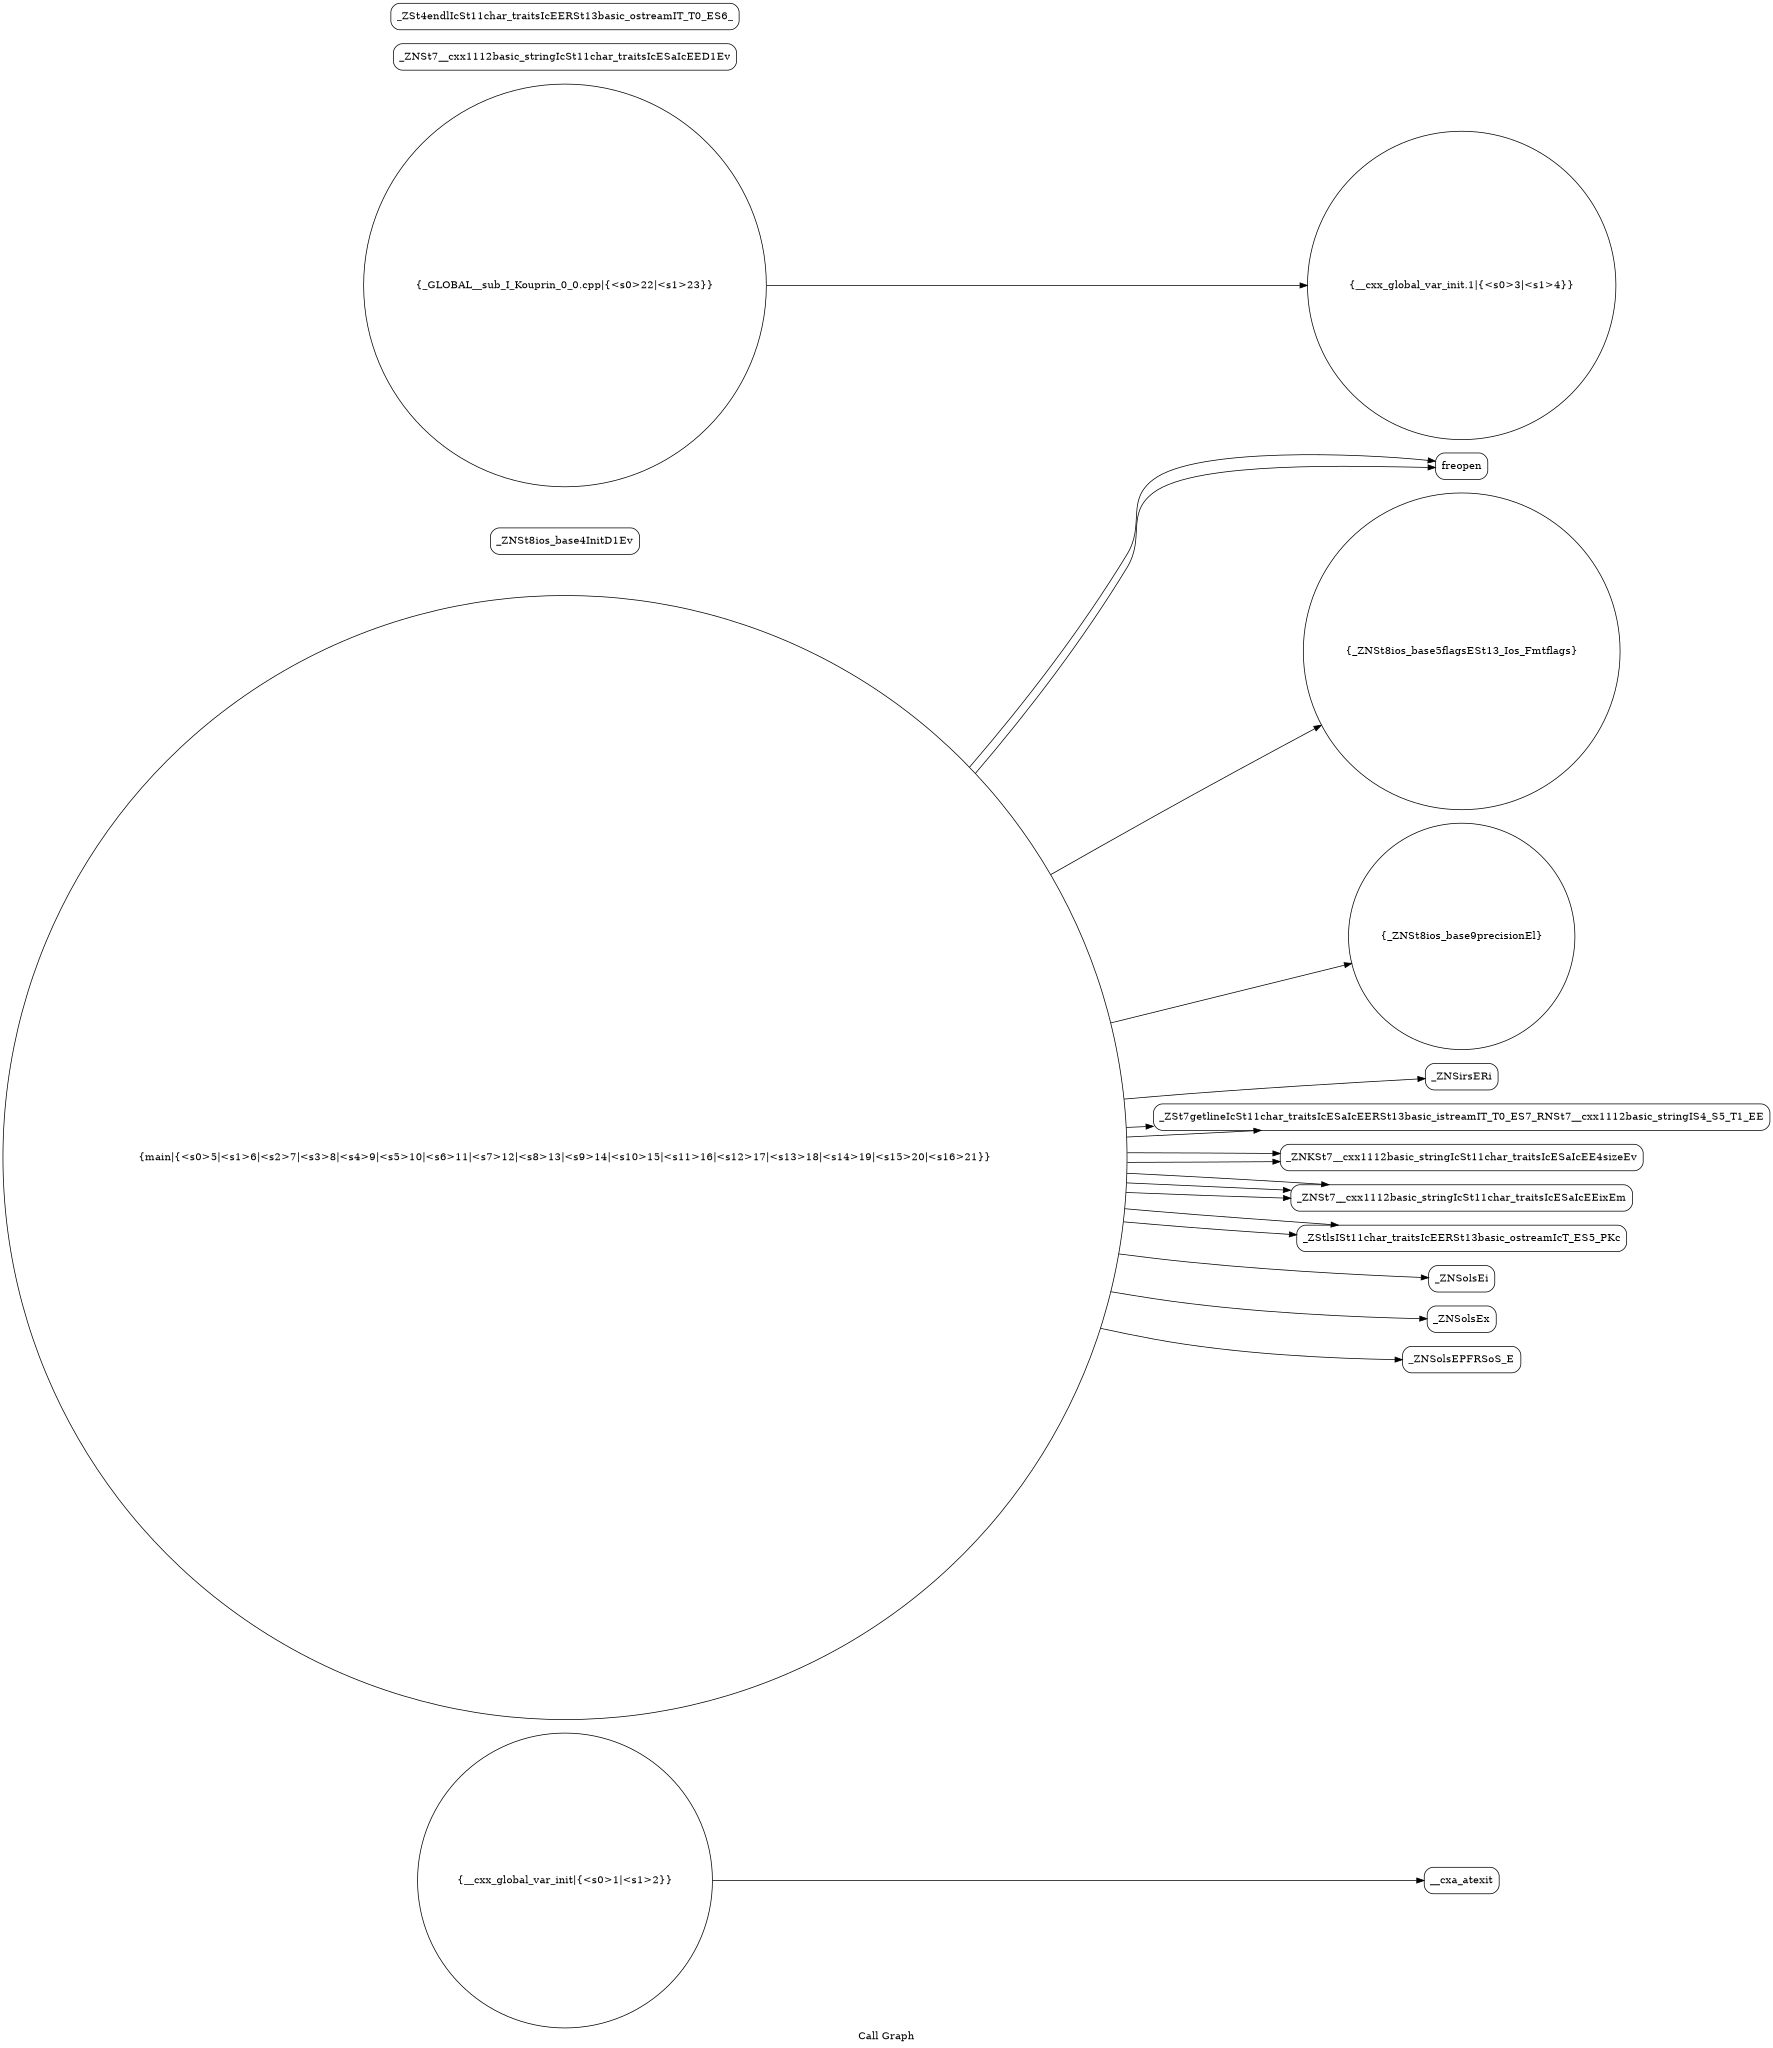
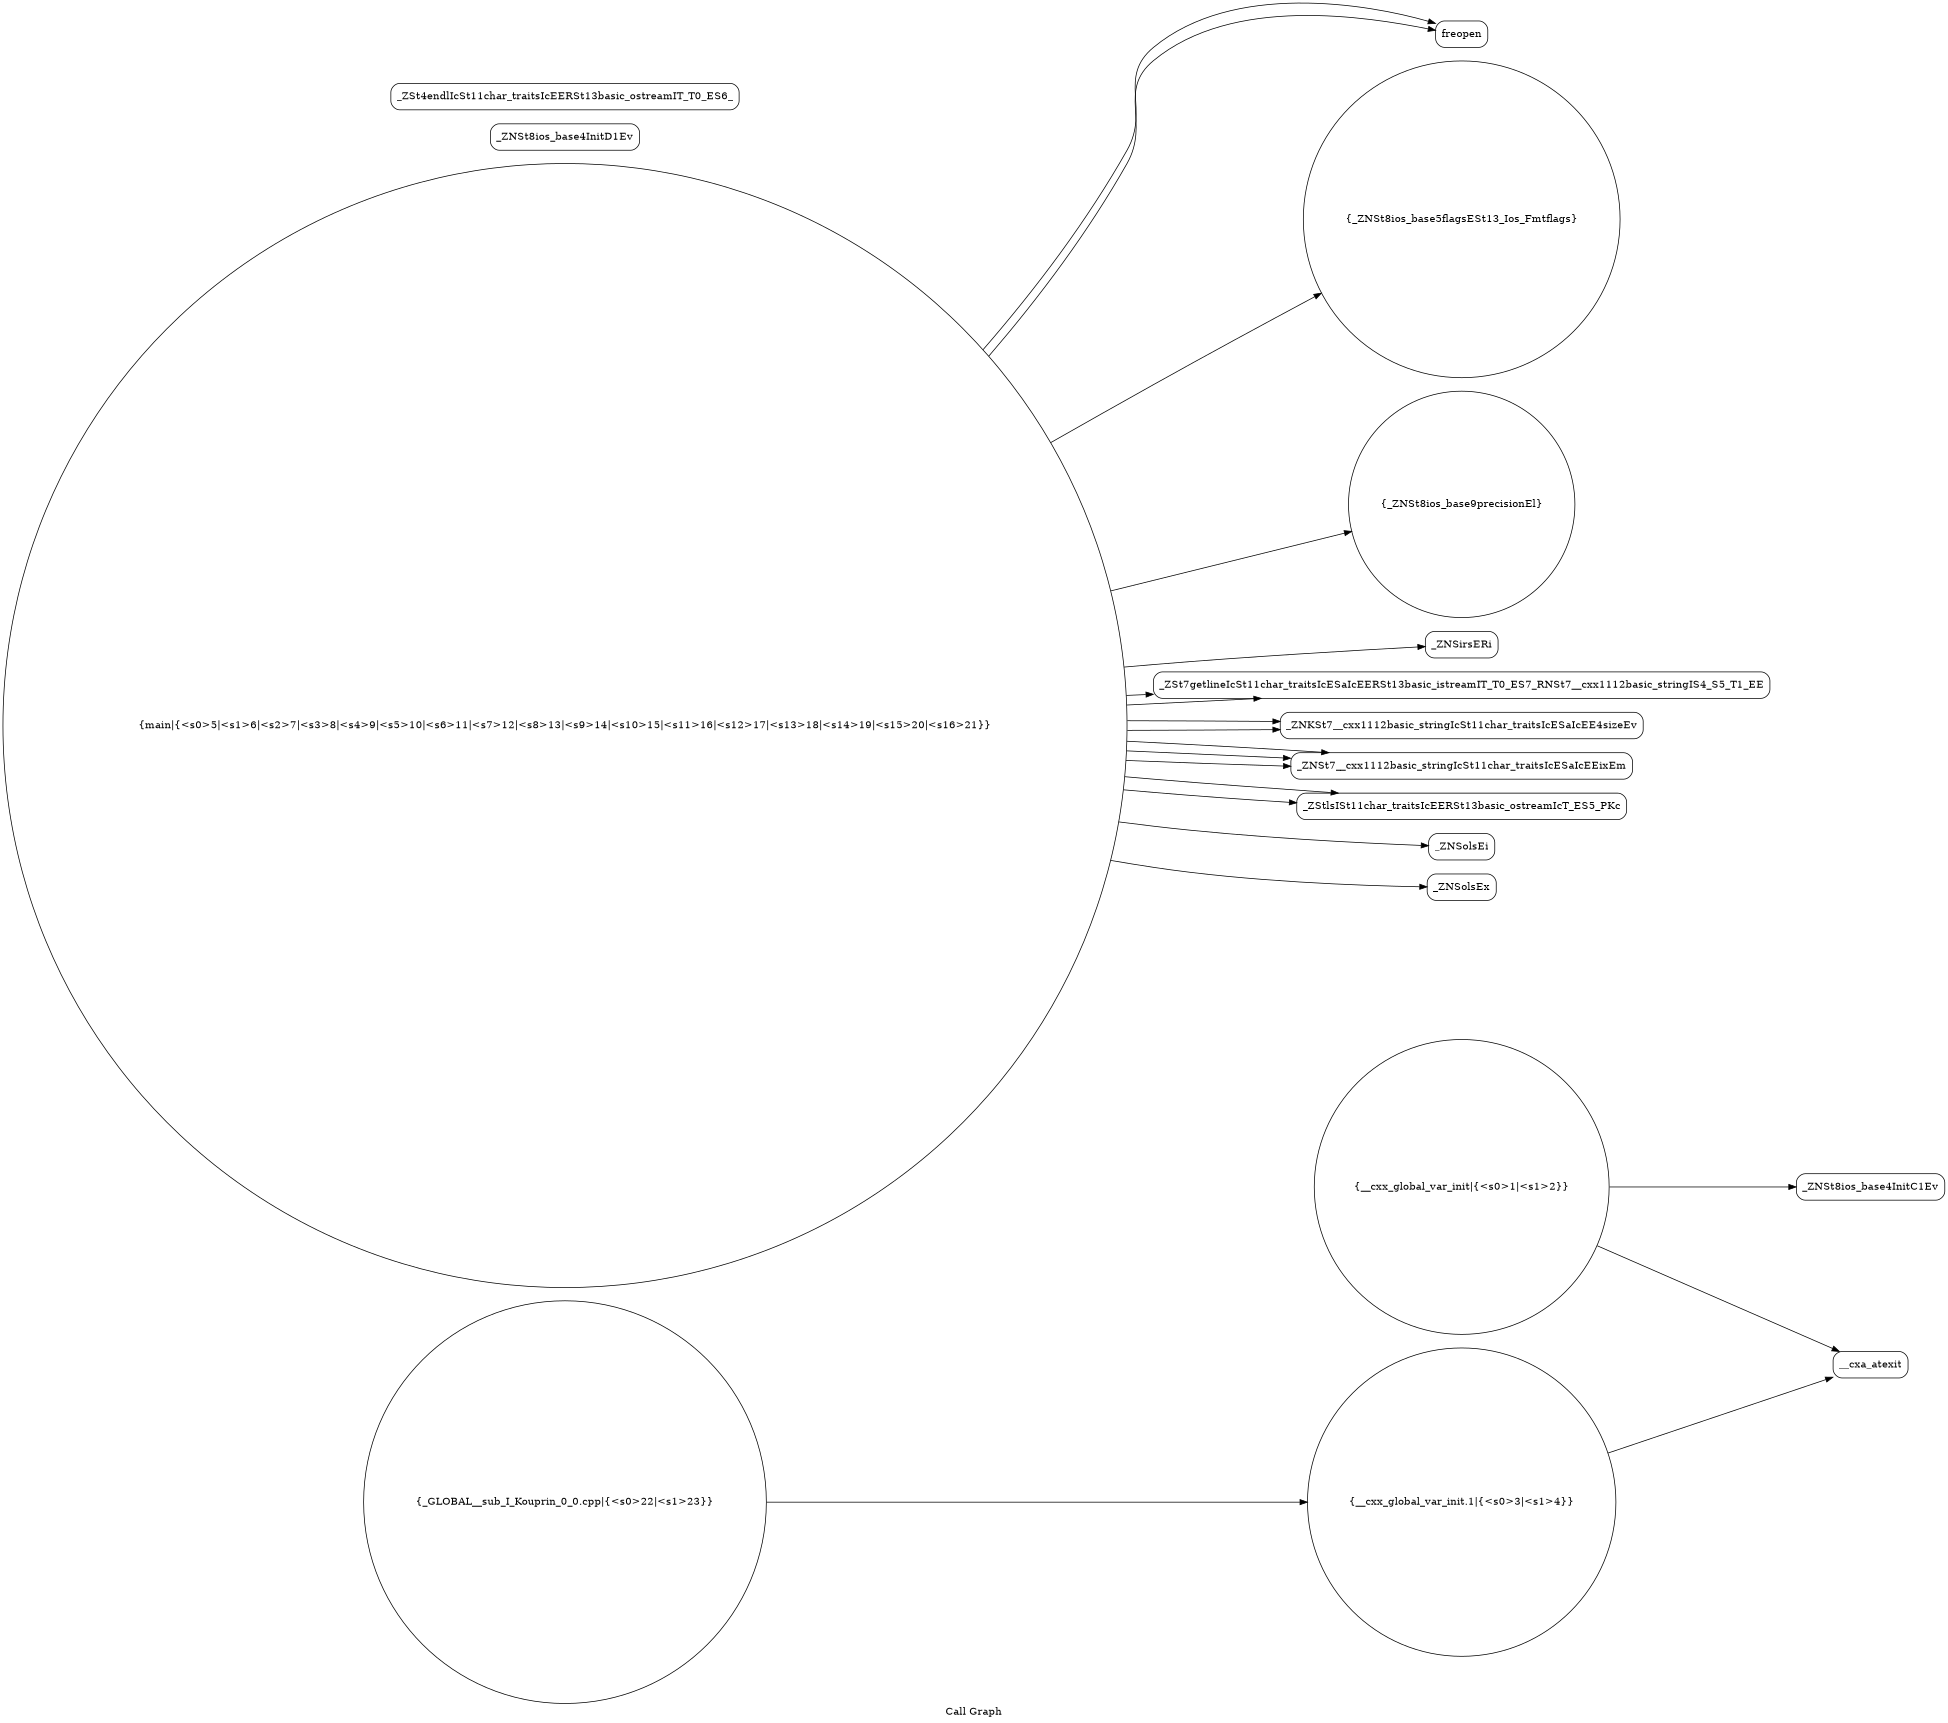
node "_ZNSt7__cxx1112basic_stringIcSt11char_traitsIcESaIcEED1Ev": removed
node "_ZNSt8ios_base4InitC1Ev": added
node "_ZNSolsEPFRSoS_E": removed
edge "{__cxx_global_var_init.1|{<s0>3|<s1>4}}" -> "__cxa_atexit": added
